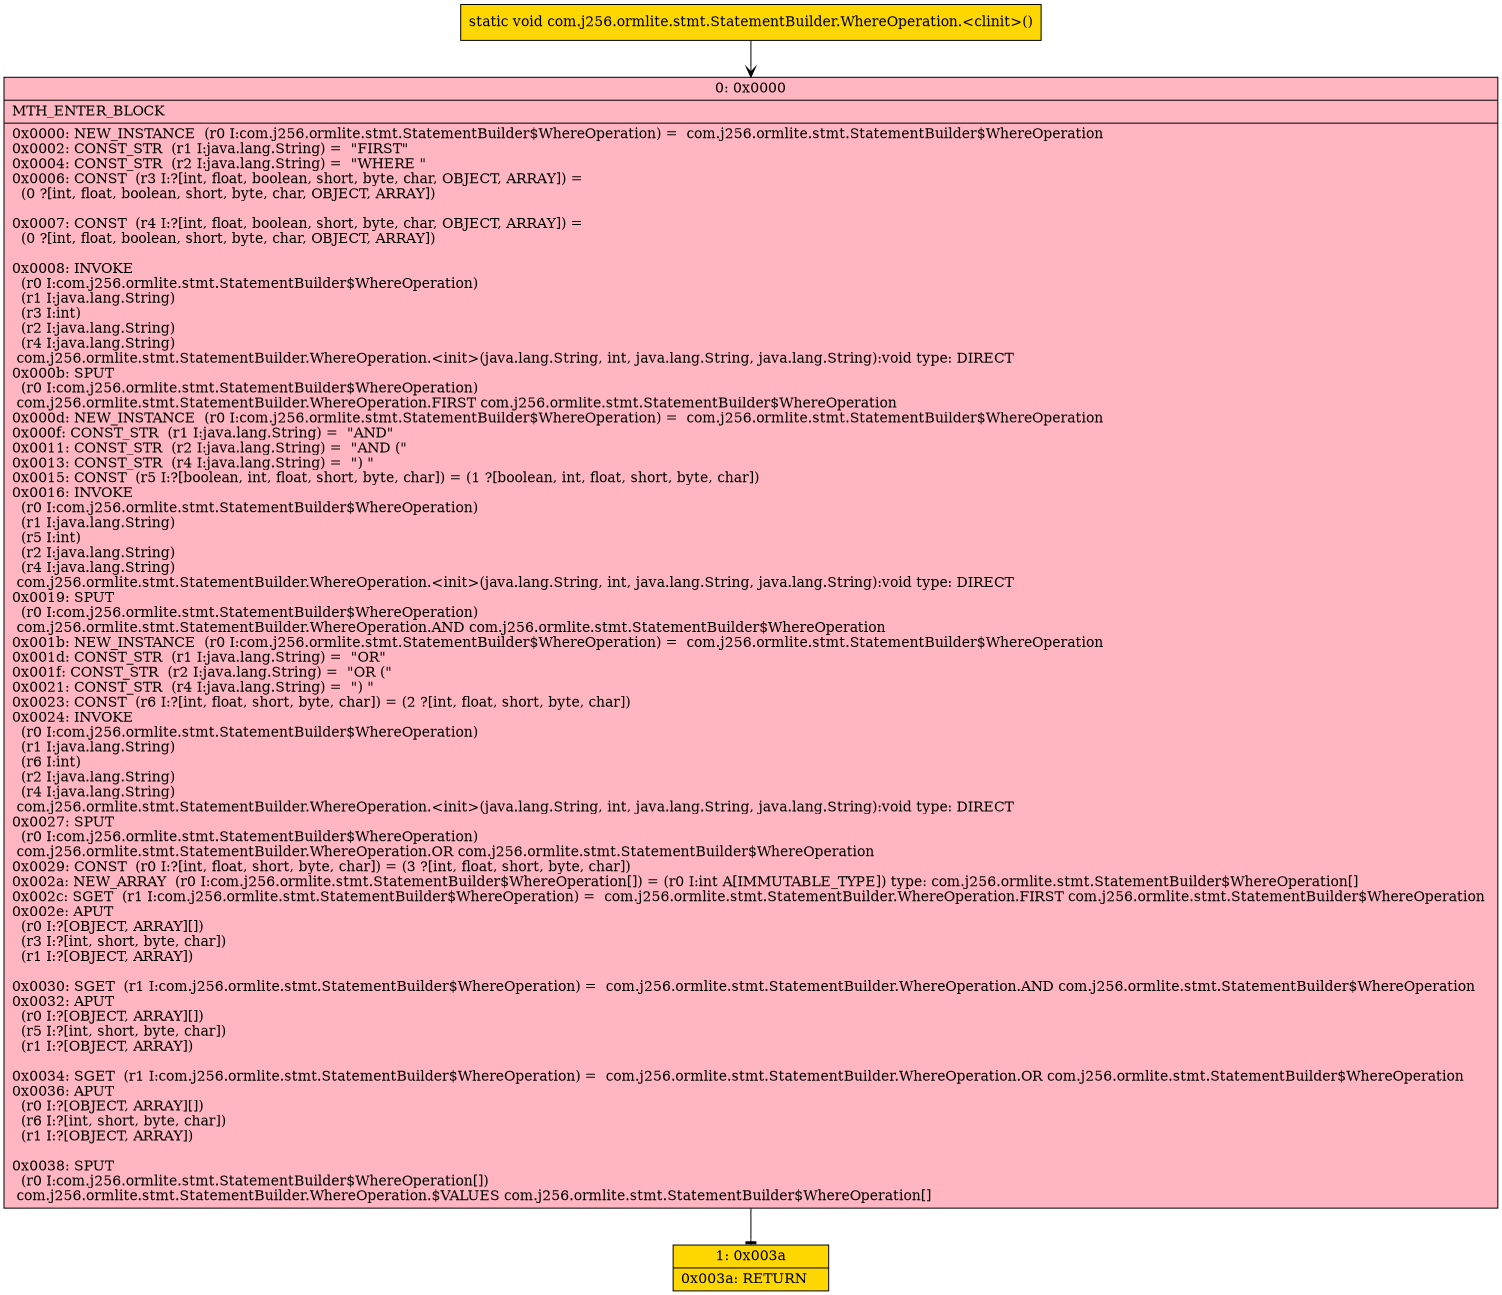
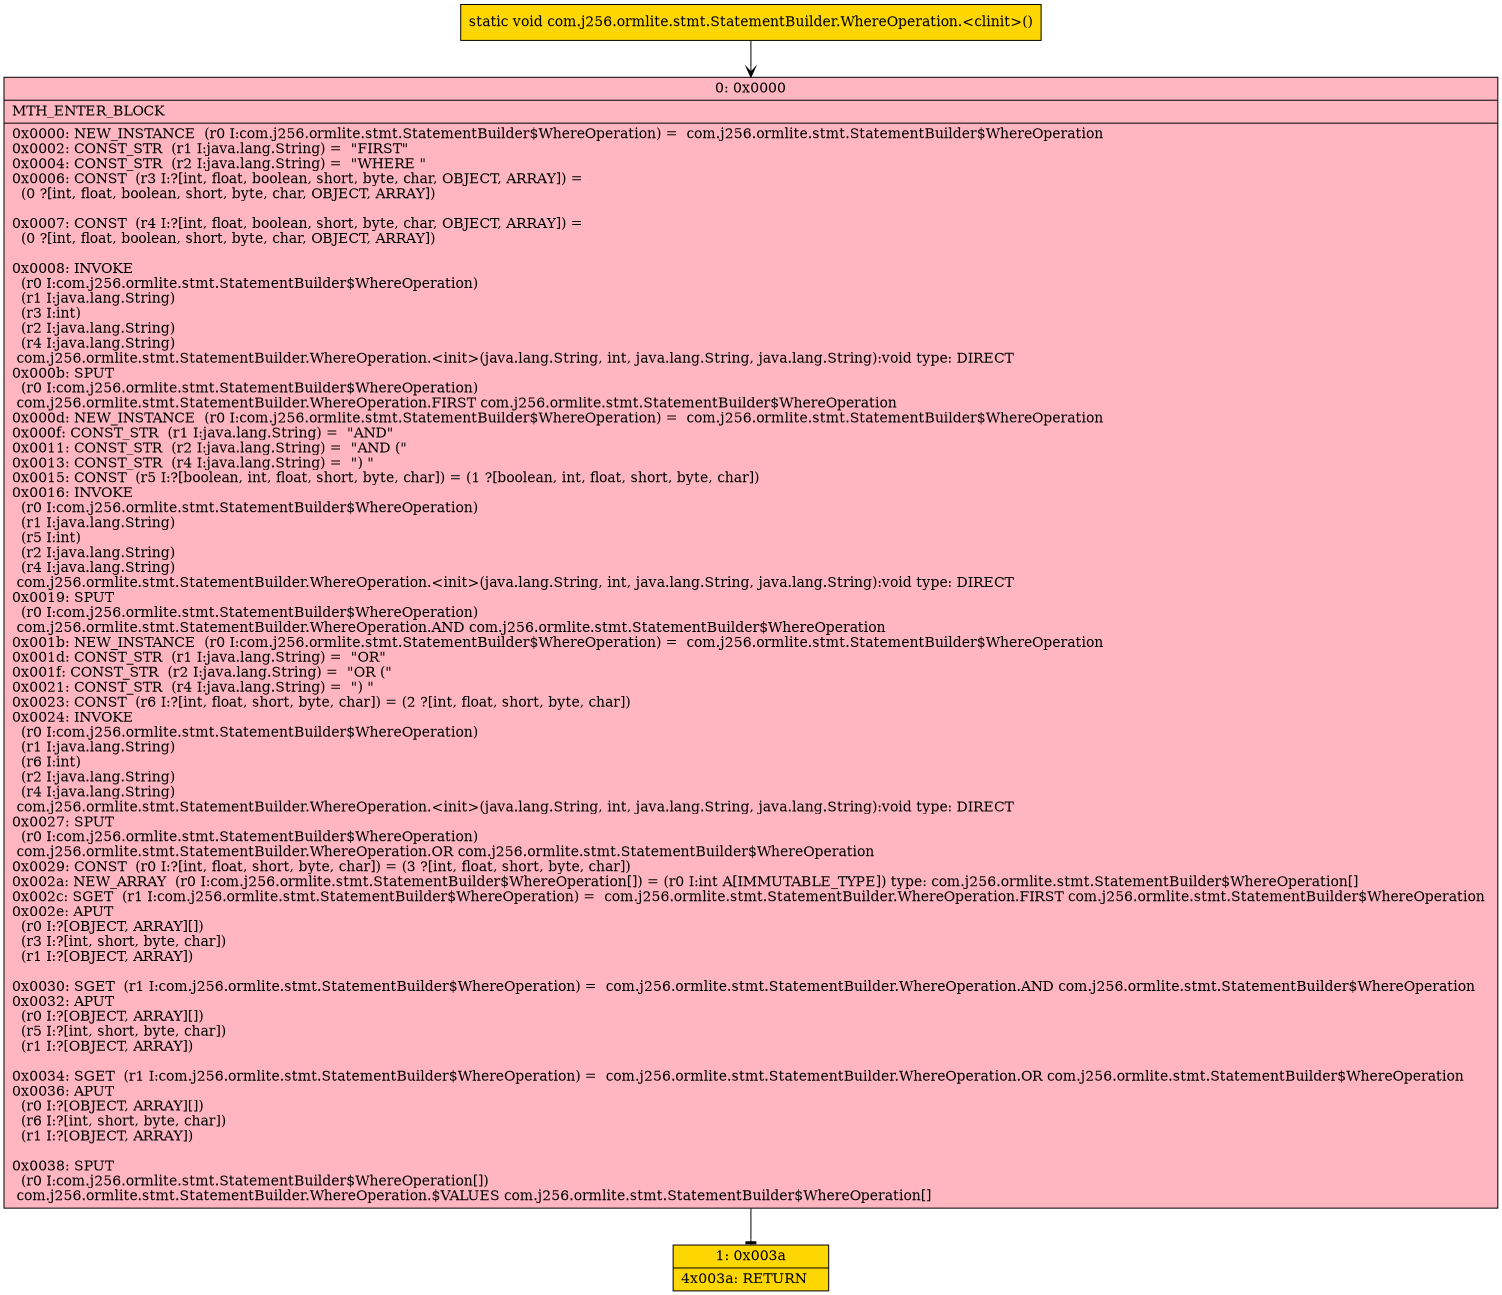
node "1: 0x003a": text "0x003a: RETURN" -> "4x003a: RETURN"
